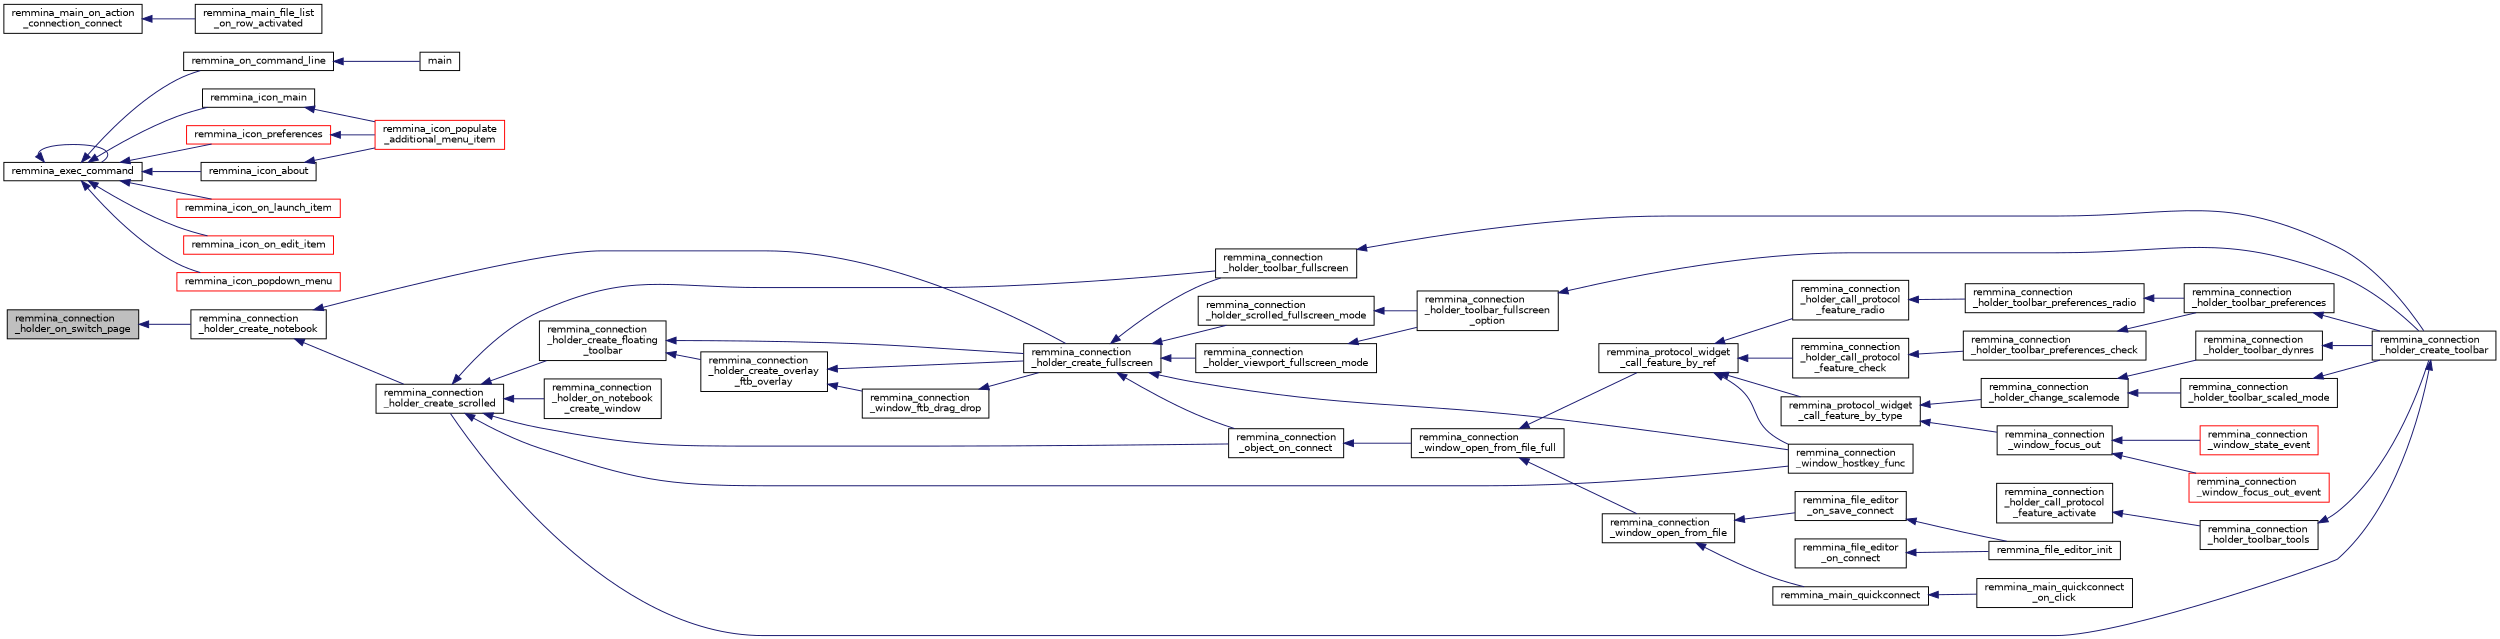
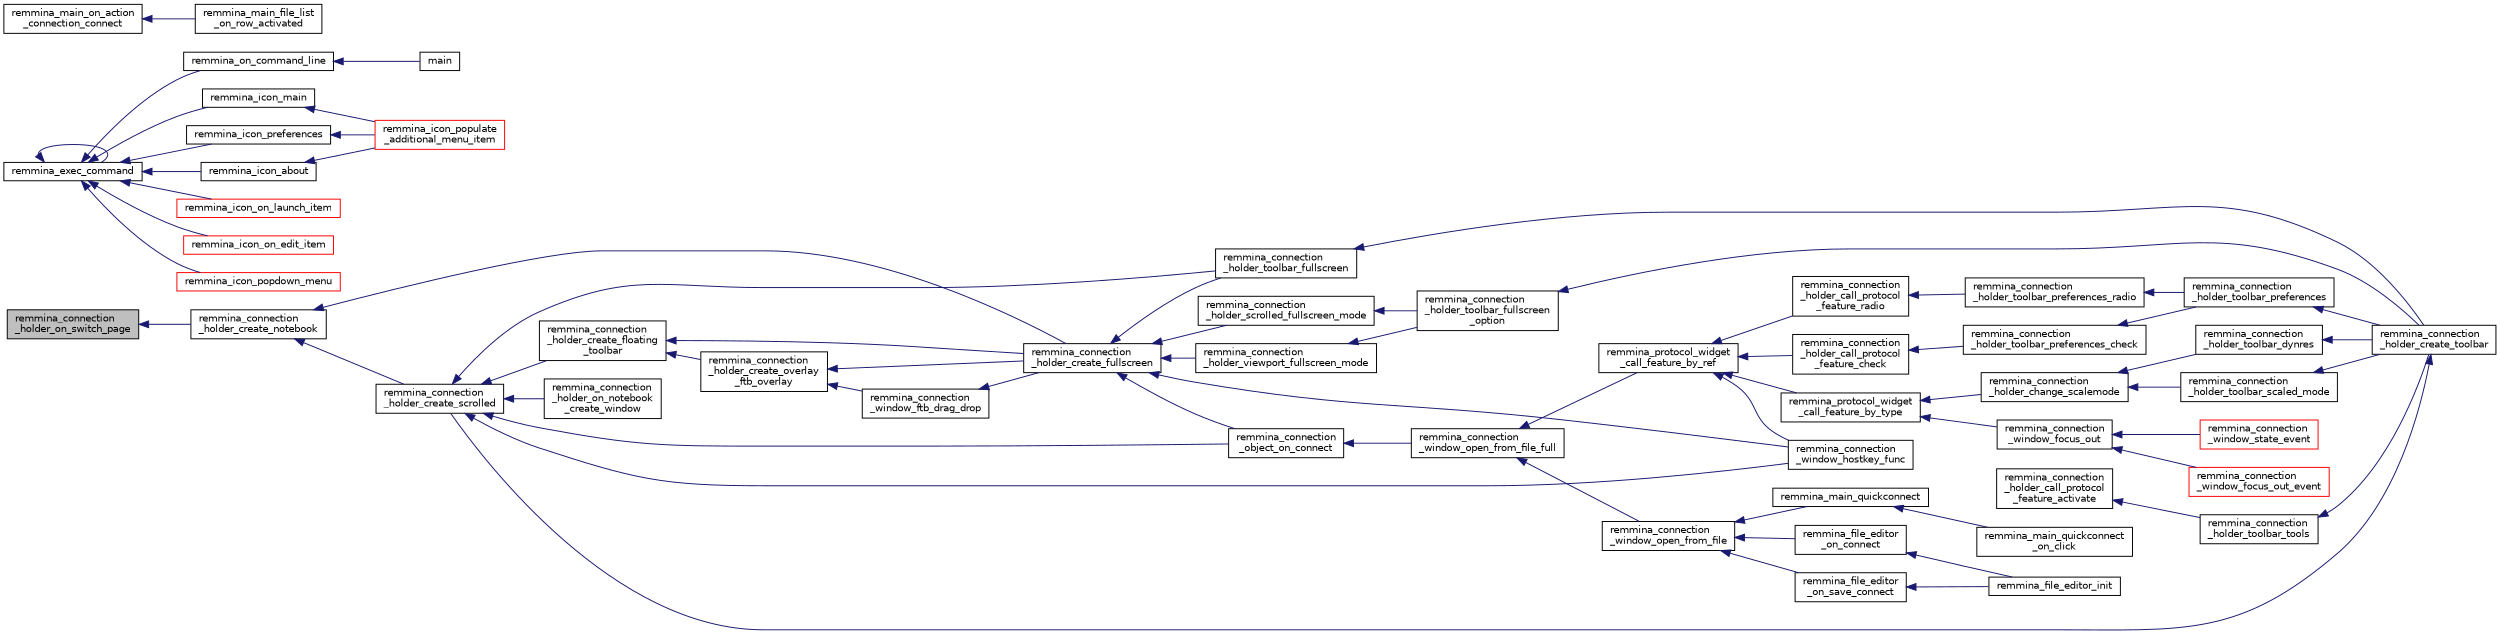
node "remmina_icon_preferences": color red -> black
edge "remmina_file_editor _on_connect" -> "remmina_connection _window_open_from_file": added
